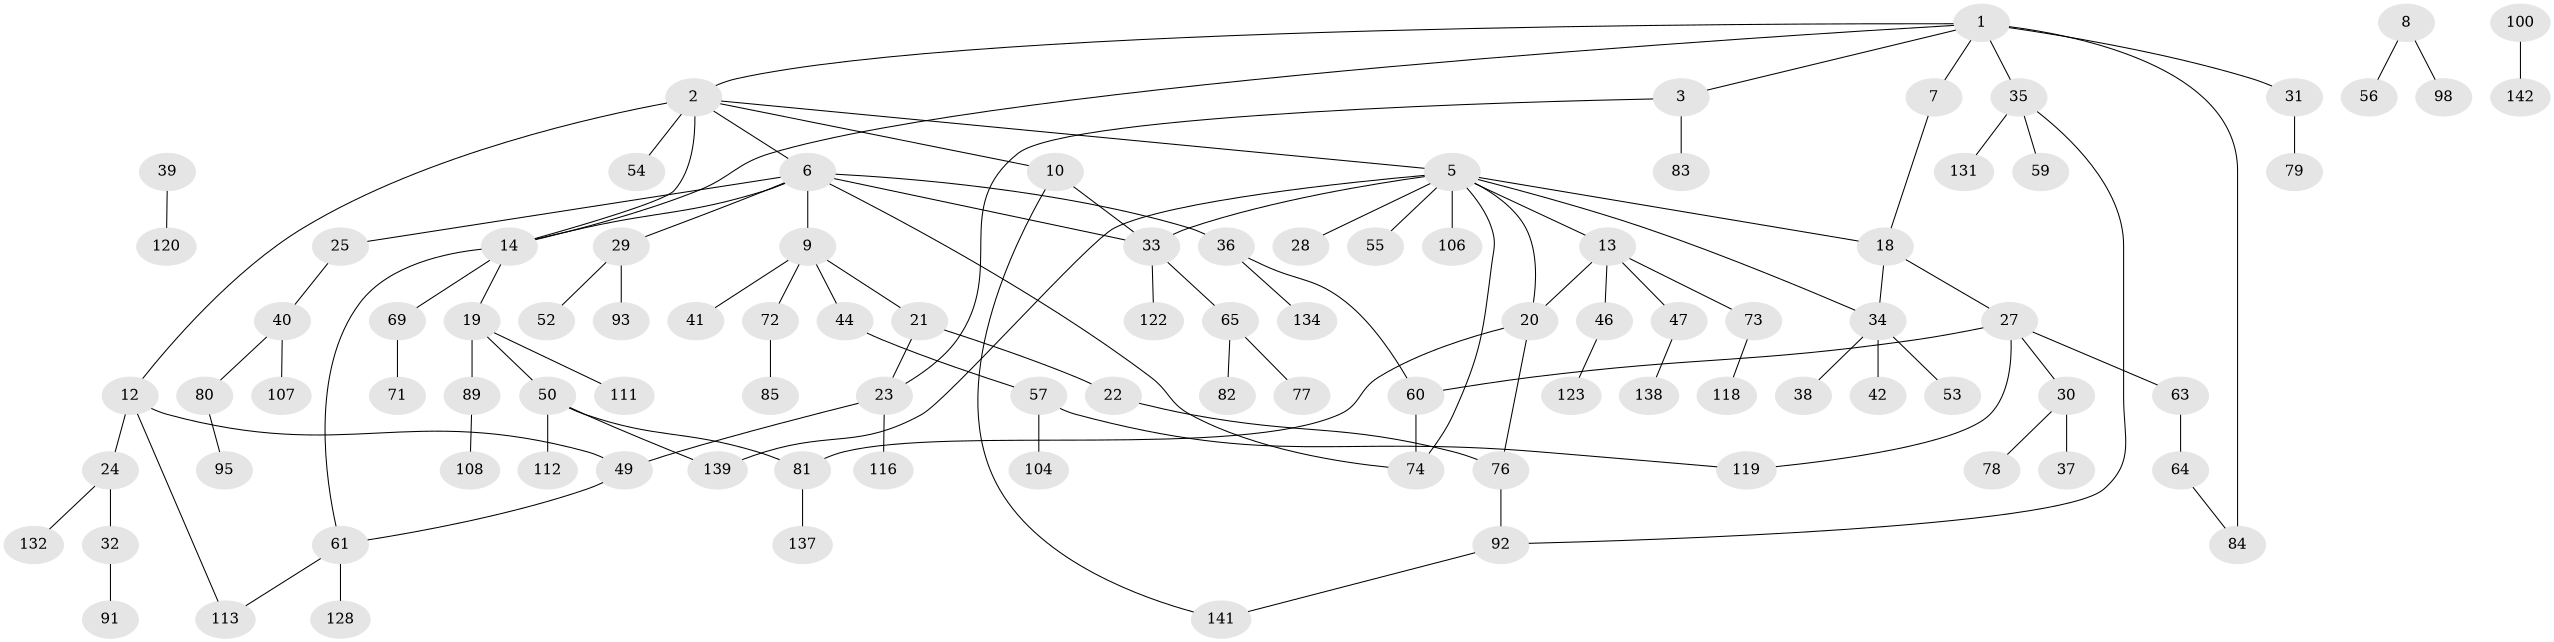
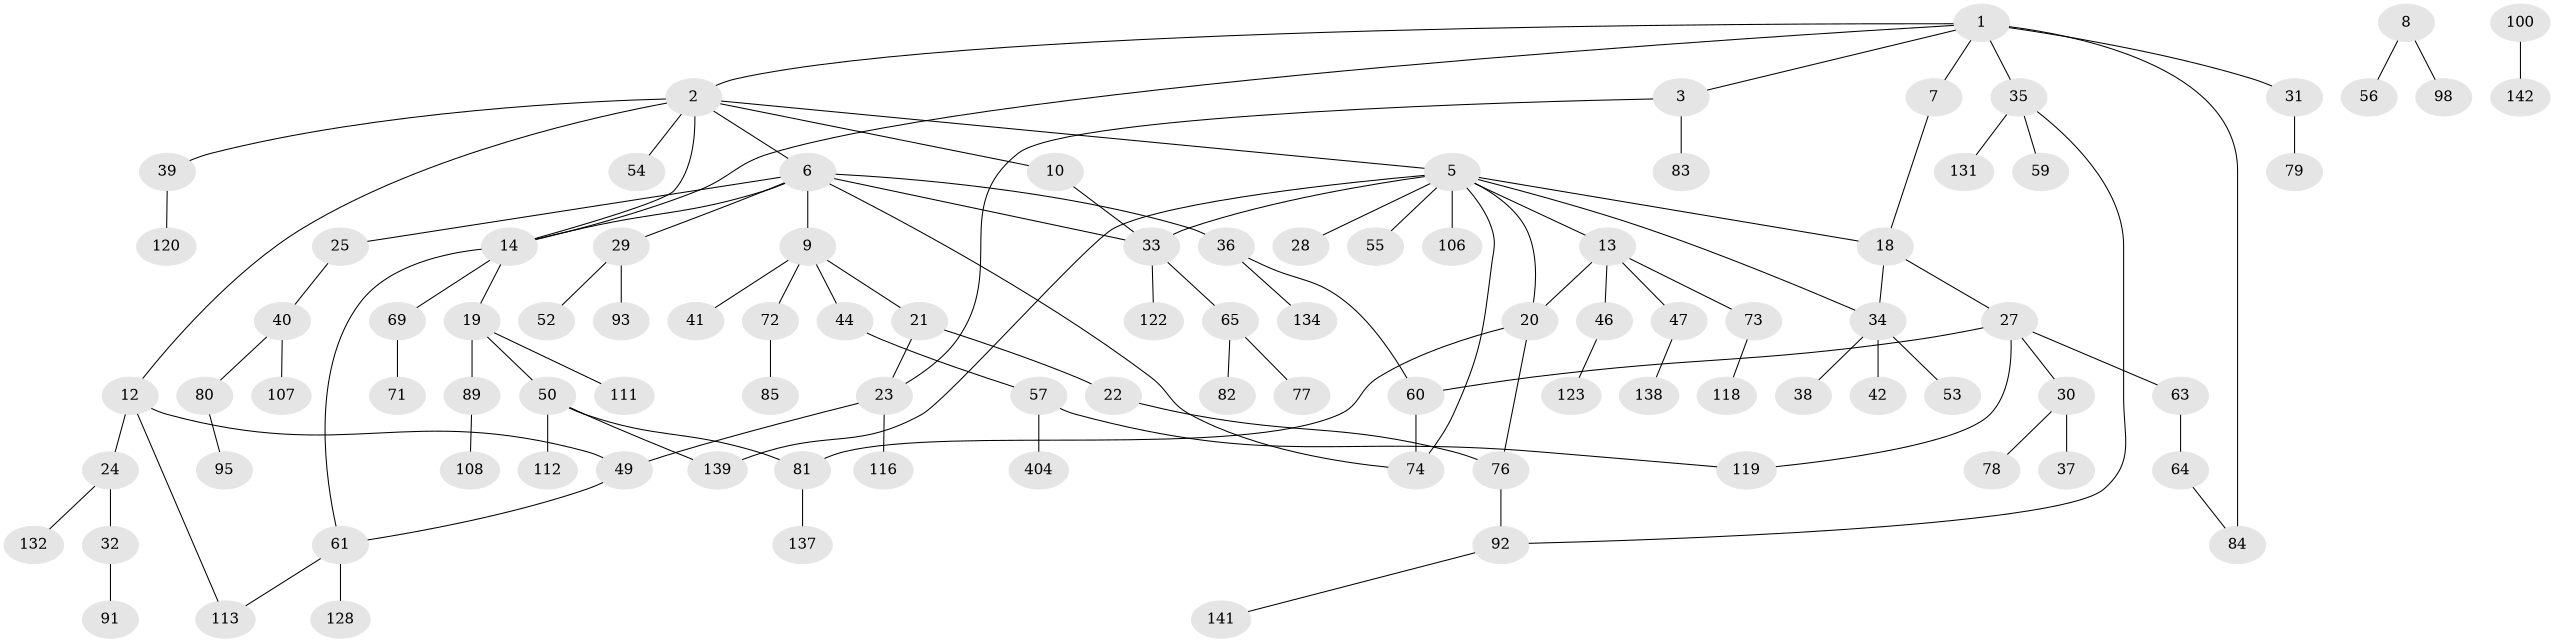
edge "2" -- "39": added
edge "10" -- "141": removed
node "104": label "104" -> "404"
